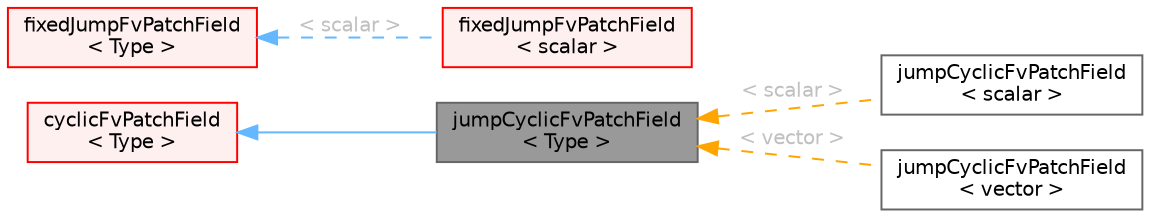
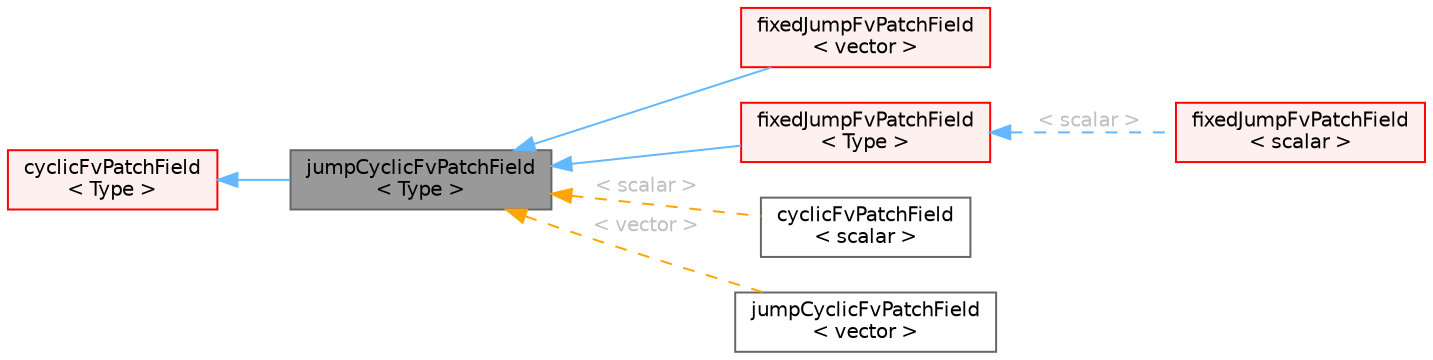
node "fixedJumpFvPatchField < vector >": added
node "jumpCyclicFvPatchField < scalar >": label "jumpCyclicFvPatchField < scalar >" -> "cyclicFvPatchField < scalar >"
edge "fixedJumpFvPatchField < Type >" -> "jumpCyclicFvPatchField < Type >": added
